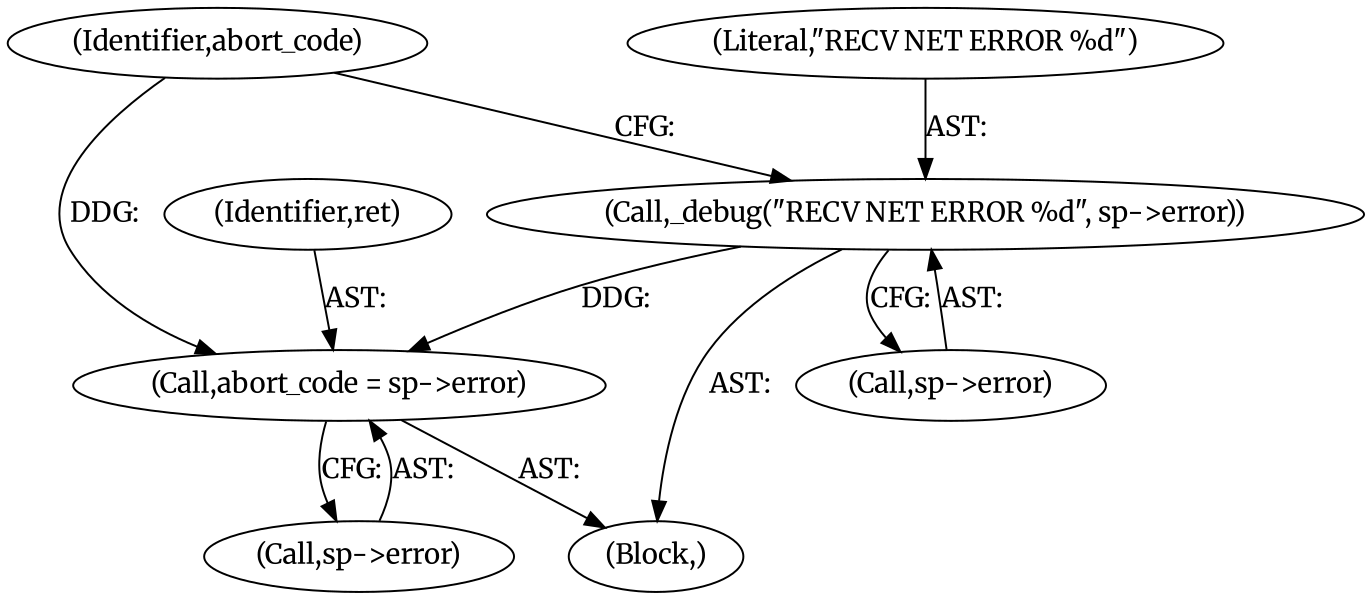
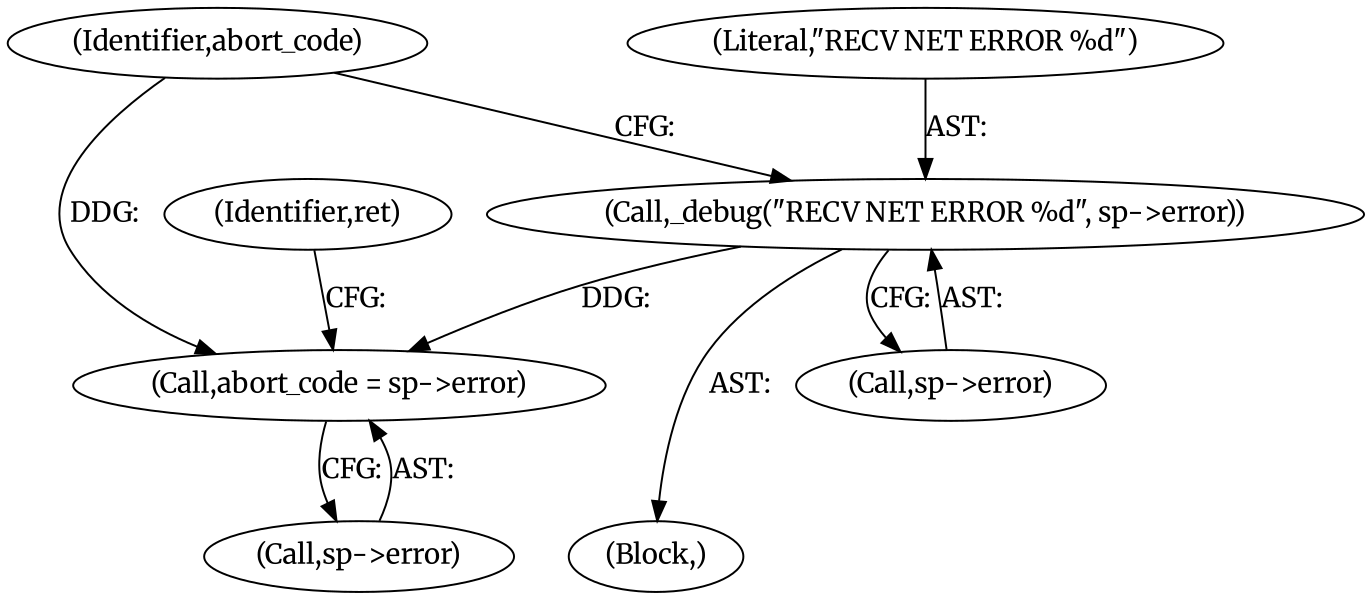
edge "(Identifier,ret)" -> "(Call,abort_code = sp->error)": label "AST: " -> "CFG: "
edge "(Call,abort_code = sp->error)" -> "(Block,)": removed, label "AST:"
